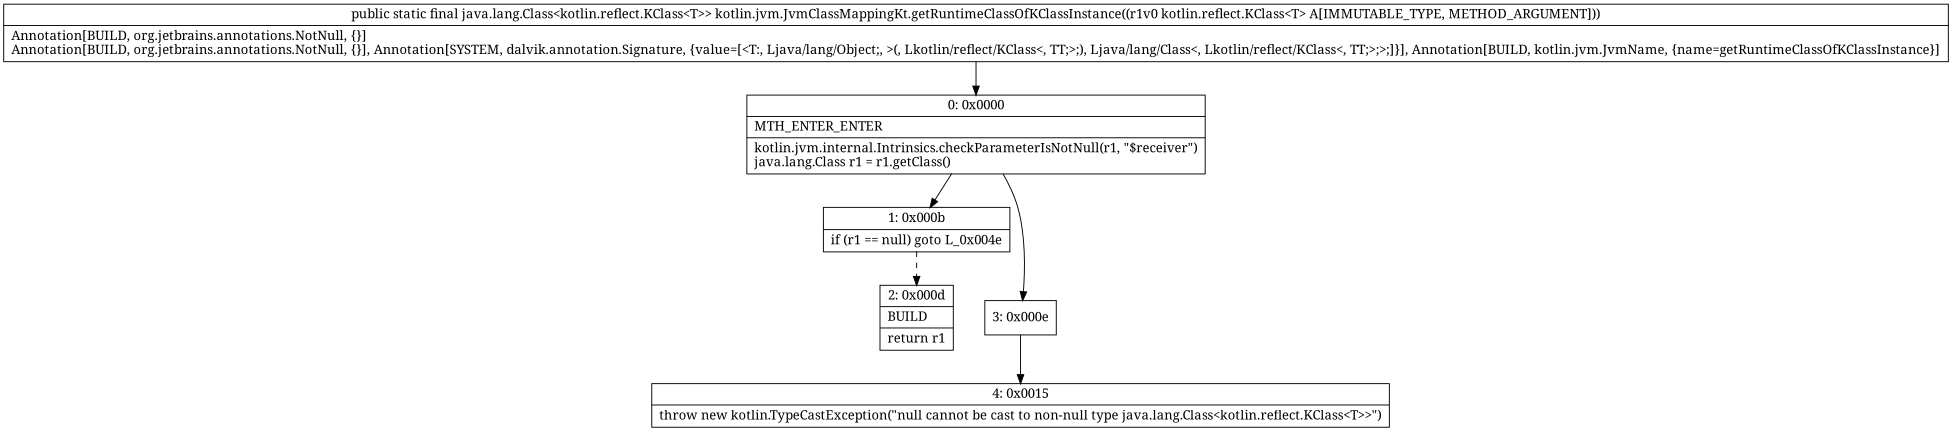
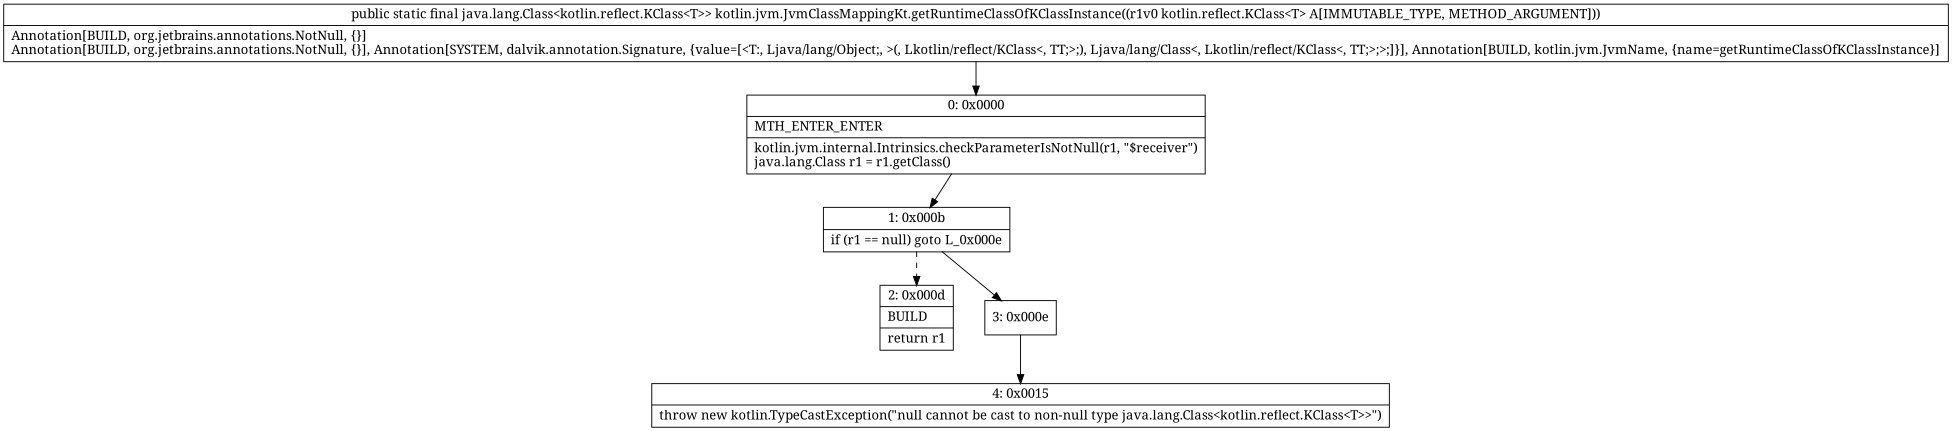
edge "0: 0x0000" -> "3: 0x000e": now "1: 0x000b" -> "3: 0x000e"
node "1: 0x000b": text "if (r1 == null) goto L_0x004e" -> "if (r1 == null) goto L_0x000e"
